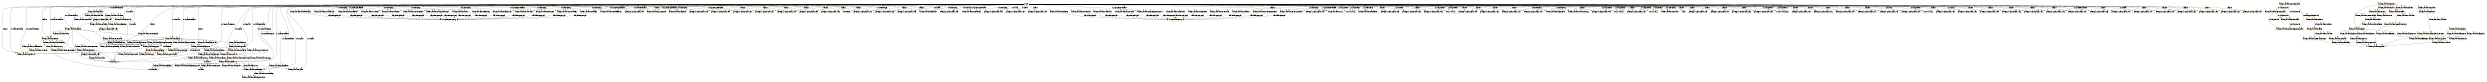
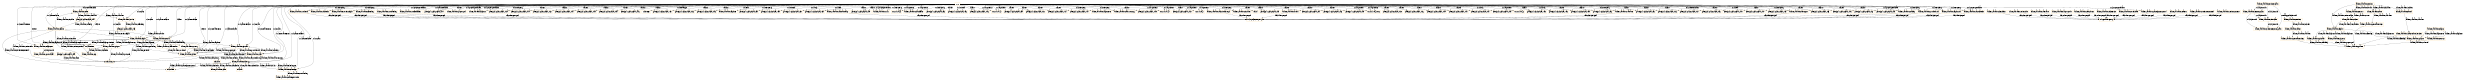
edge "NULL" -> "airlines-valoration:Class": removed, label "owl:onClass"
node "airlines-valoration:operatedBy": removed
